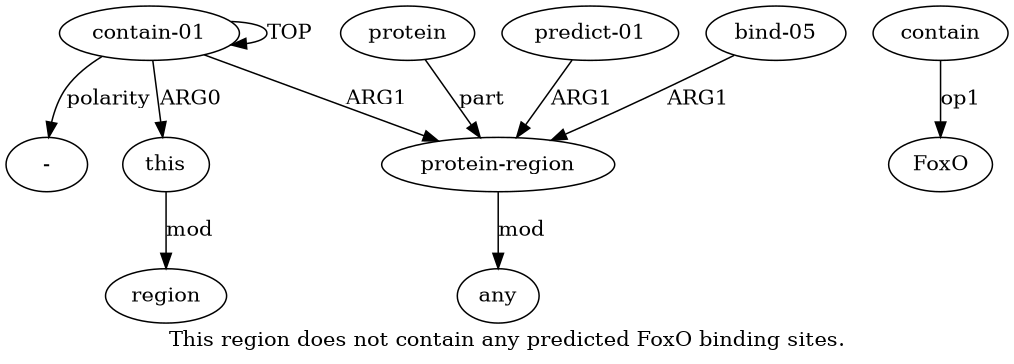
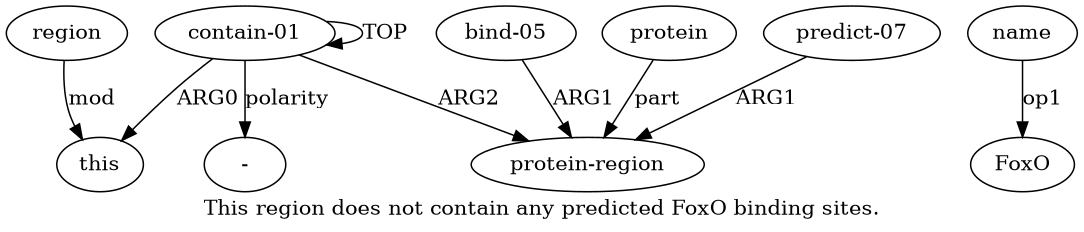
node "predict-01": label "predict-01" -> "predict-07"
node "contain": label "contain" -> "name"
edge "contain-01" -> "protein-region": label "ARG1" -> "ARG2"
edge "this" -> "region": reversed
node "any": removed
